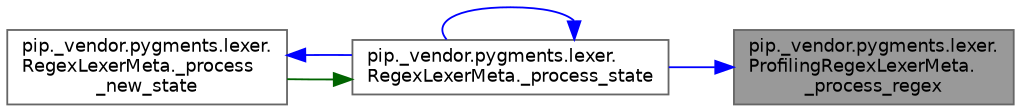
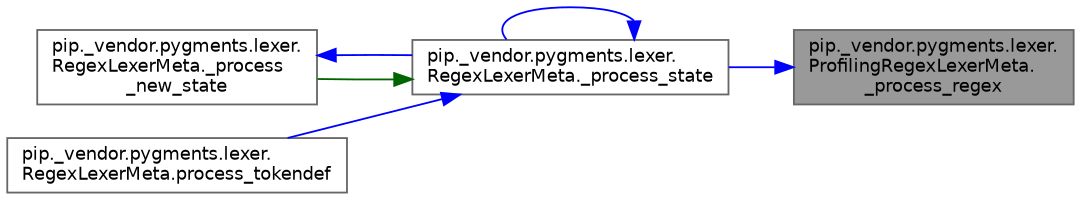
node "pip._vendor.pygments.lexer. RegexLexerMeta.process_tokendef": added
